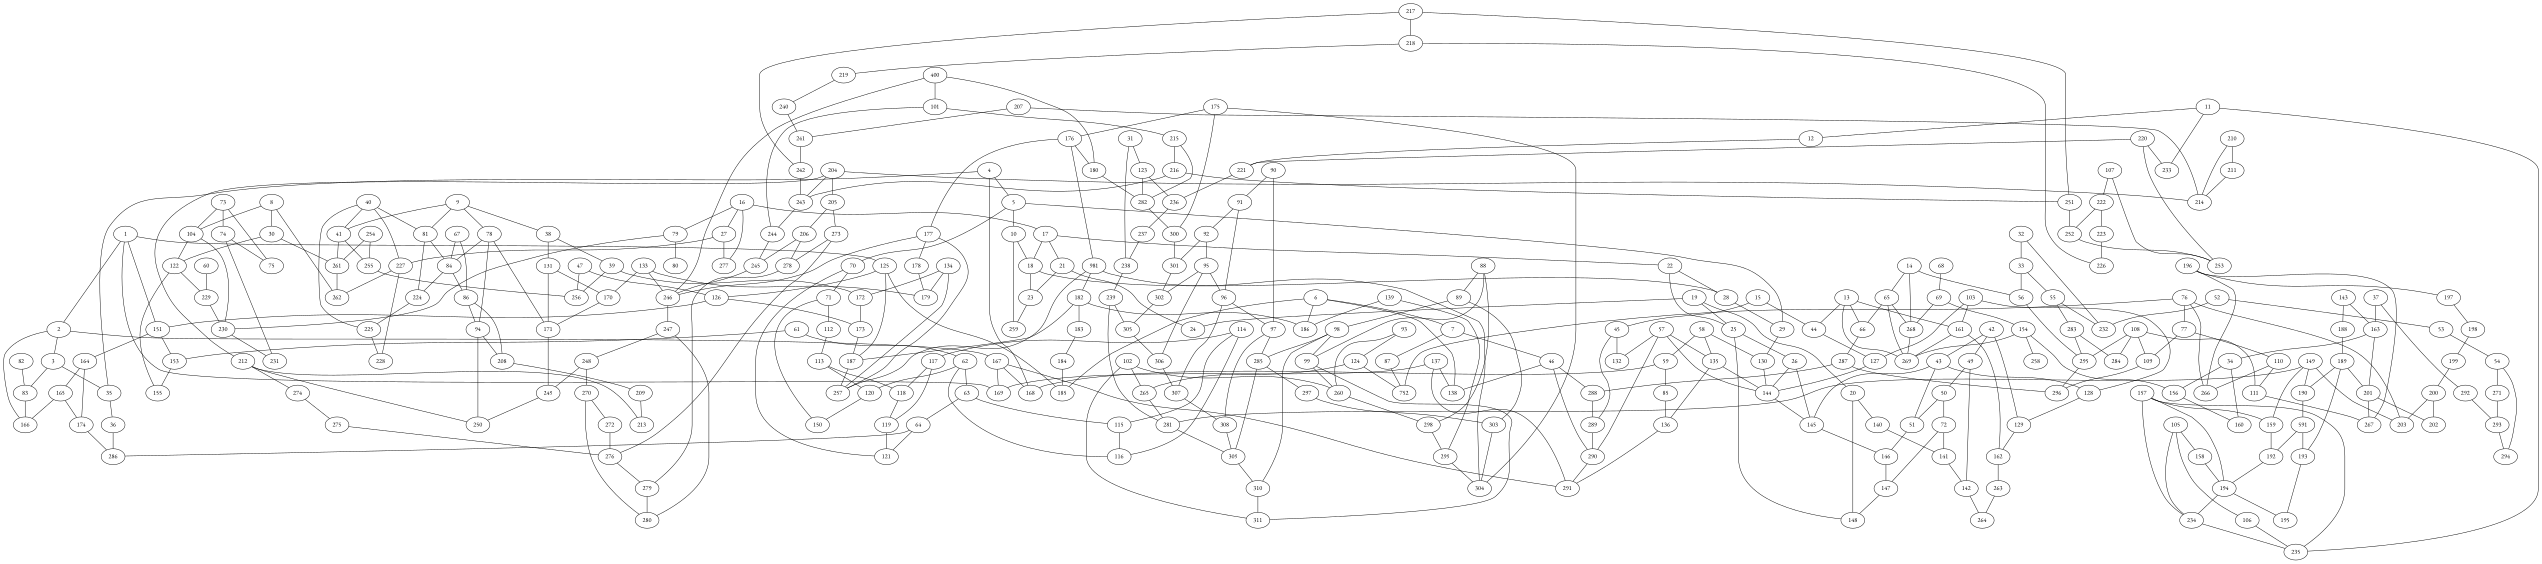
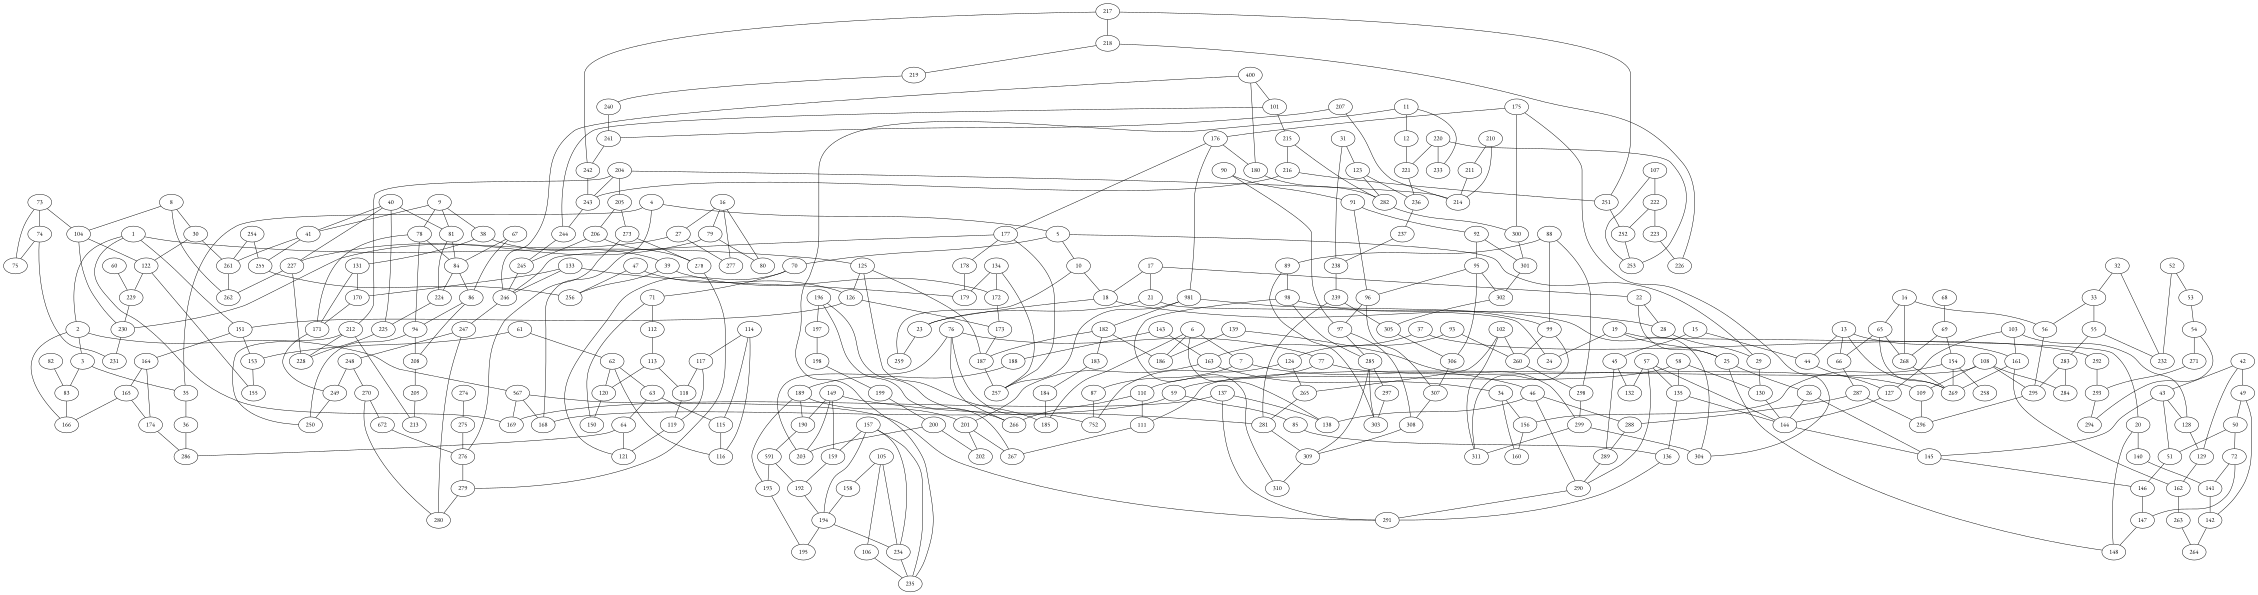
edge "16" -- "17": now "16" -- "80"
node "167": label "167" -> "567"
edge "212" -- "274": now "212" -- "228"
node "272": label "272" -> "672"
edge "303" -- "304": now "303" -- "285"
edge "310" -- "311": now "299" -- "311"
